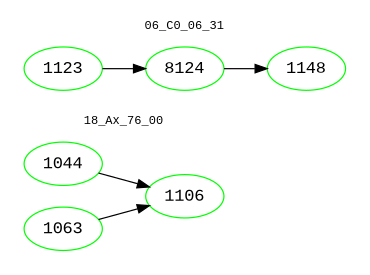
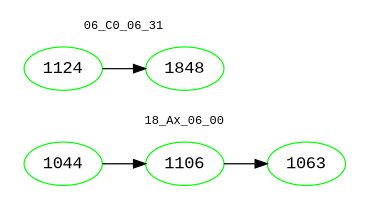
node "1123": removed
node "8124": label "8124" -> "1124"
node "1148": label "1148" -> "1848"
cluster "18_Ax_76_00": label "18_Ax_76_00" -> "18_Ax_06_00"
edge "1063" -> "1106": reversed
